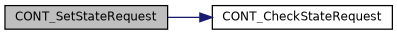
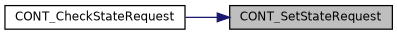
edge "CONT_SetStateRequest" -> "CONT_CheckStateRequest": reversed
